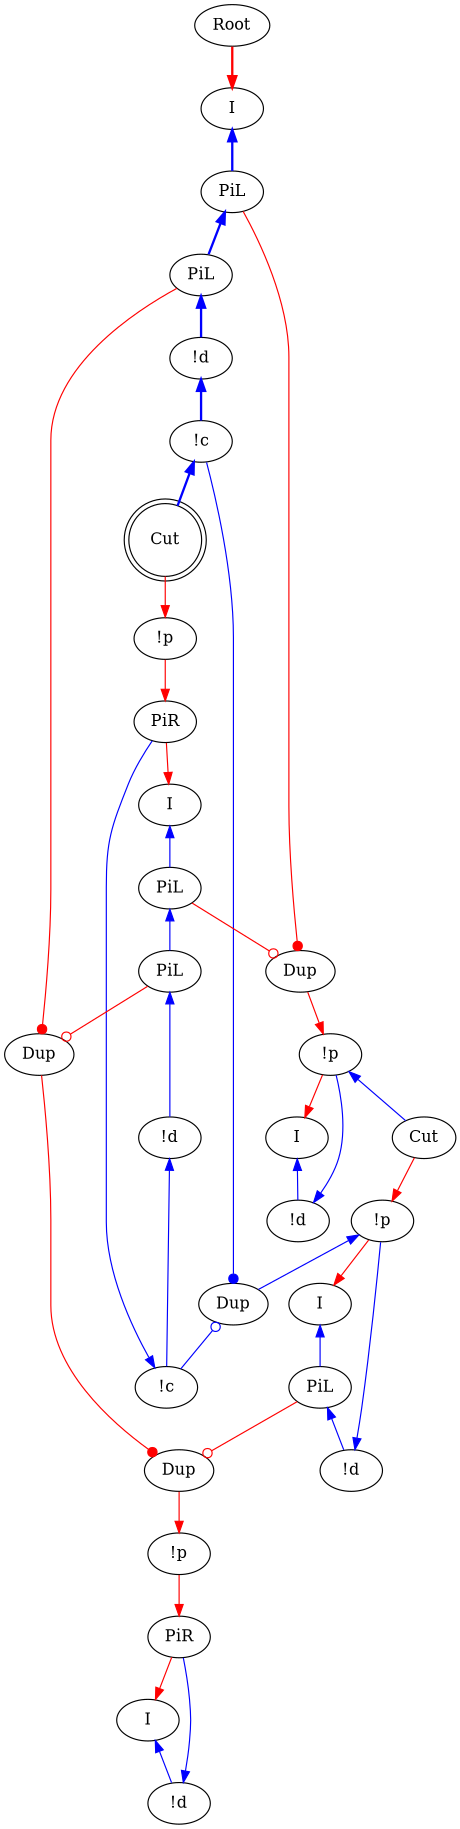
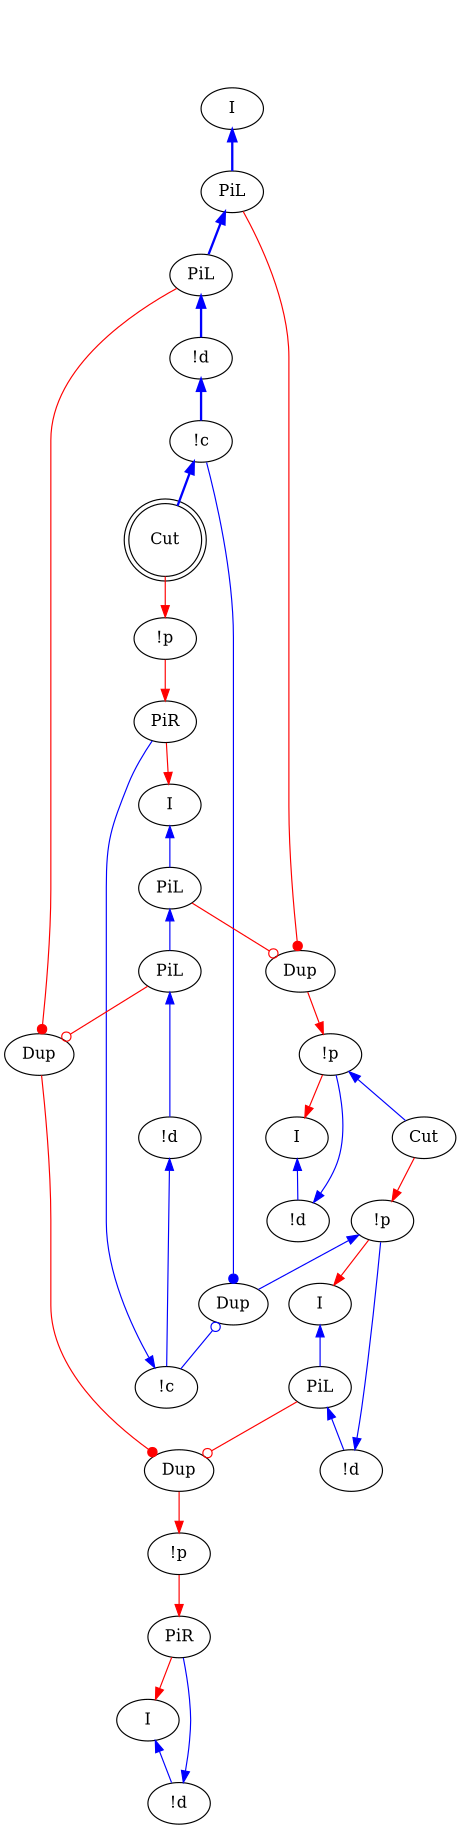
node "Root": removed
